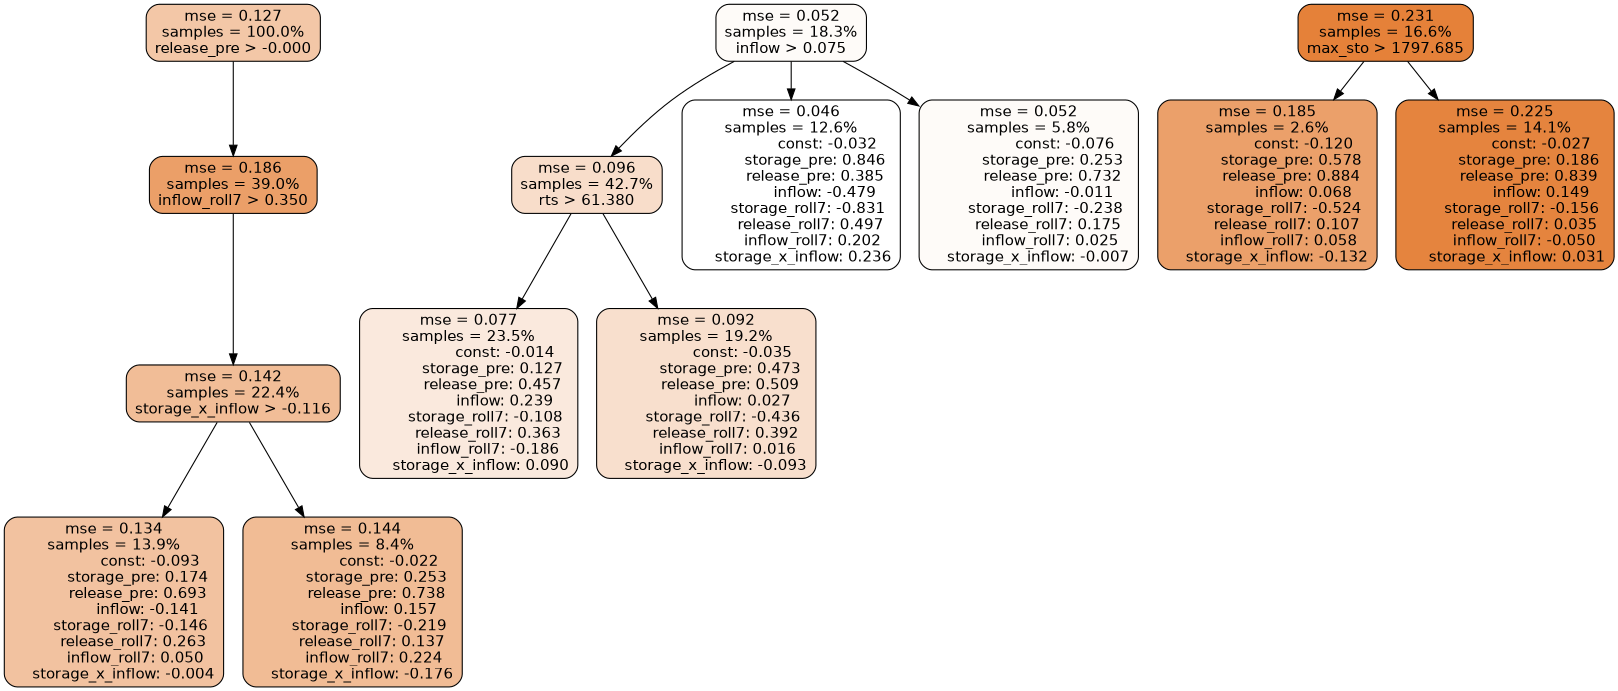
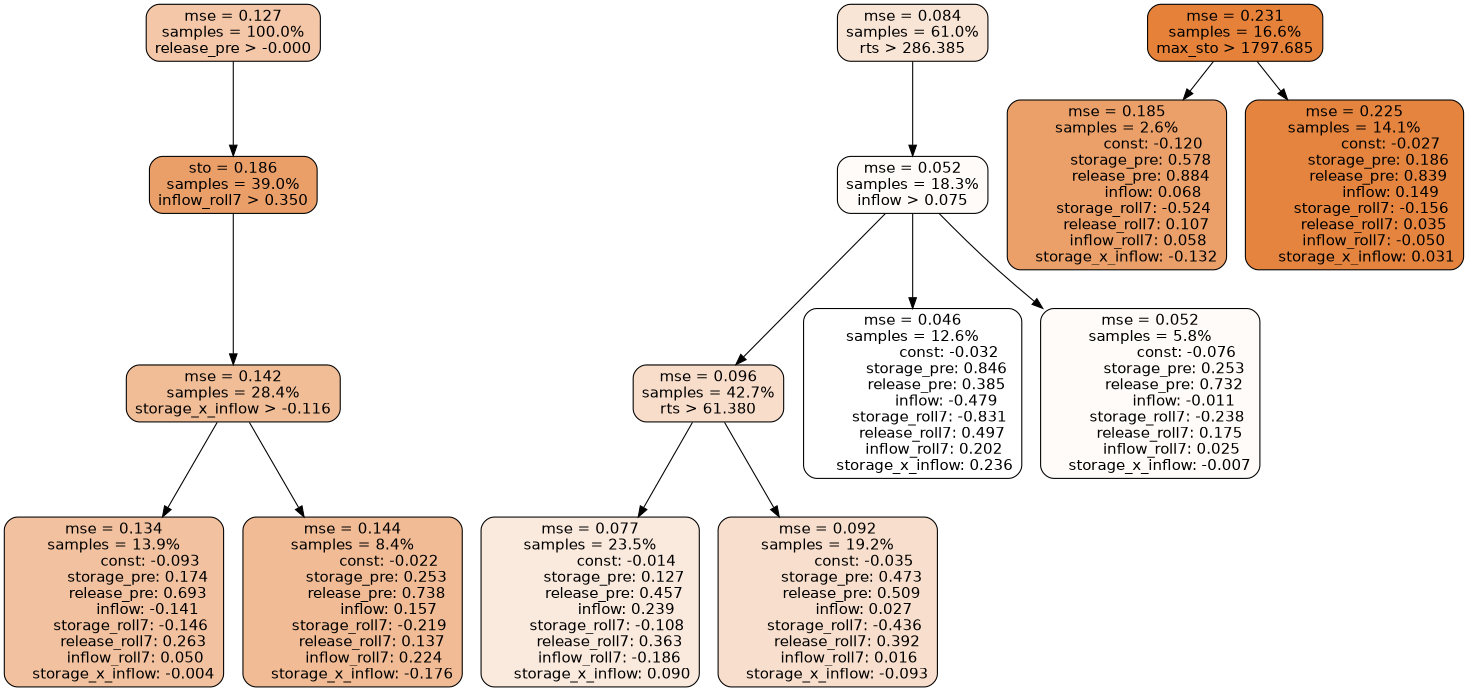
node "mse = 0.084 samples = 61.0% rts > 286.385": added
node "mse = 0.186 samples = 39.0% inflow_roll7 > 0.350": label "mse = 0.186 samples = 39.0% inflow_roll7 > 0.350" -> "sto = 0.186 samples = 39.0% inflow_roll7 > 0.350"
node "mse = 0.142 samples = 22.4% storage_x_inflow > -0.116": label "mse = 0.142 samples = 22.4% storage_x_inflow > -0.116" -> "mse = 0.142 samples = 28.4% storage_x_inflow > -0.116"
